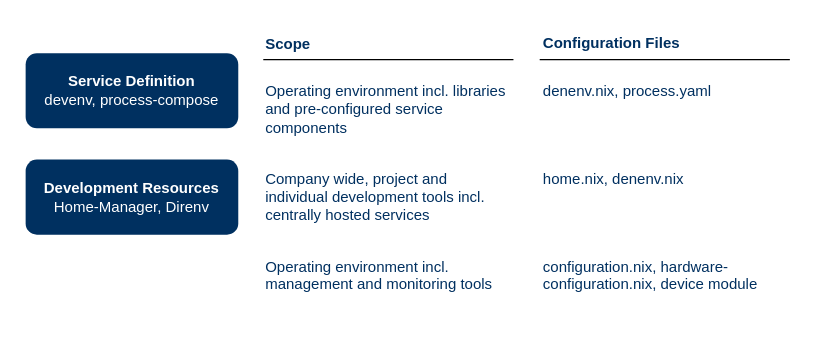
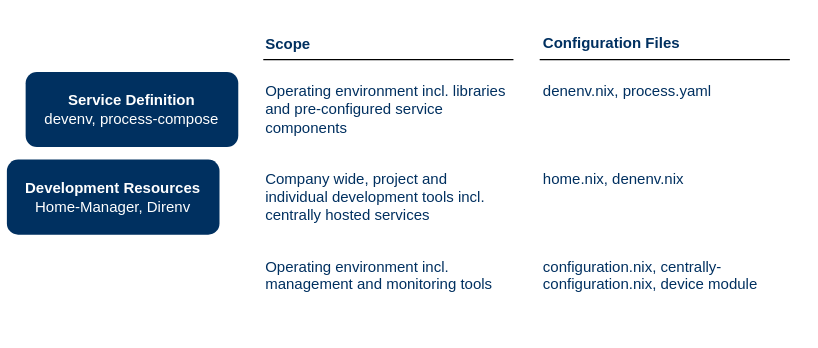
node "Service Definition devenv, process-compose": moved (132, 91) -> (132, 109)
node "Development Resources Home-Manager, Direnv": moved (132, 197) -> (113, 197)
node "configuration.nix, hardware-configuration.nix, device module": label "configuration.nix, hardware-configuration.nix, device module" -> "configuration.nix, centrally-configuration.nix, device module"
